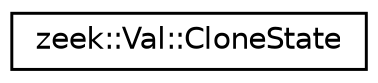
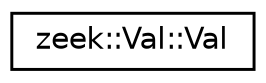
node "zeek::Val::CloneState": label "zeek::Val::CloneState" -> "zeek::Val::Val"
